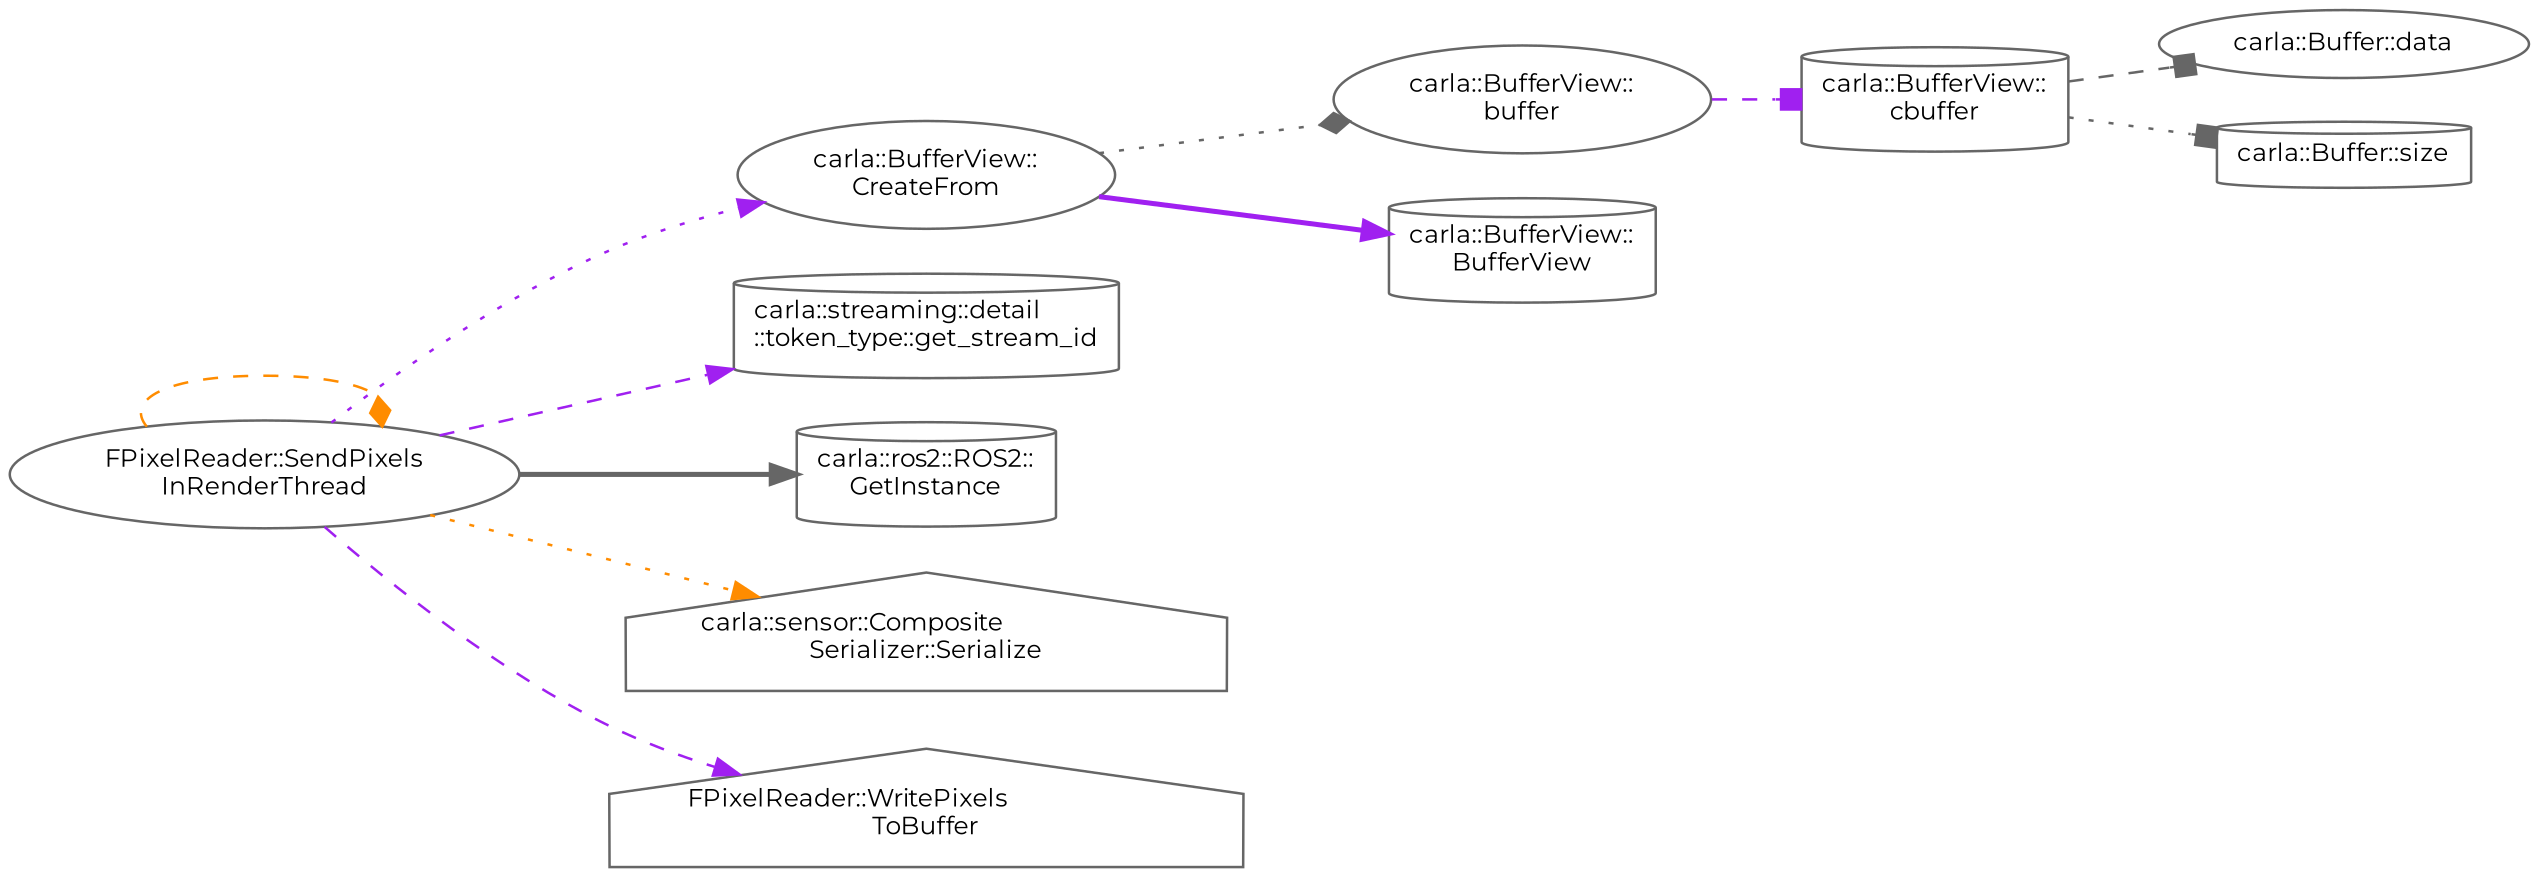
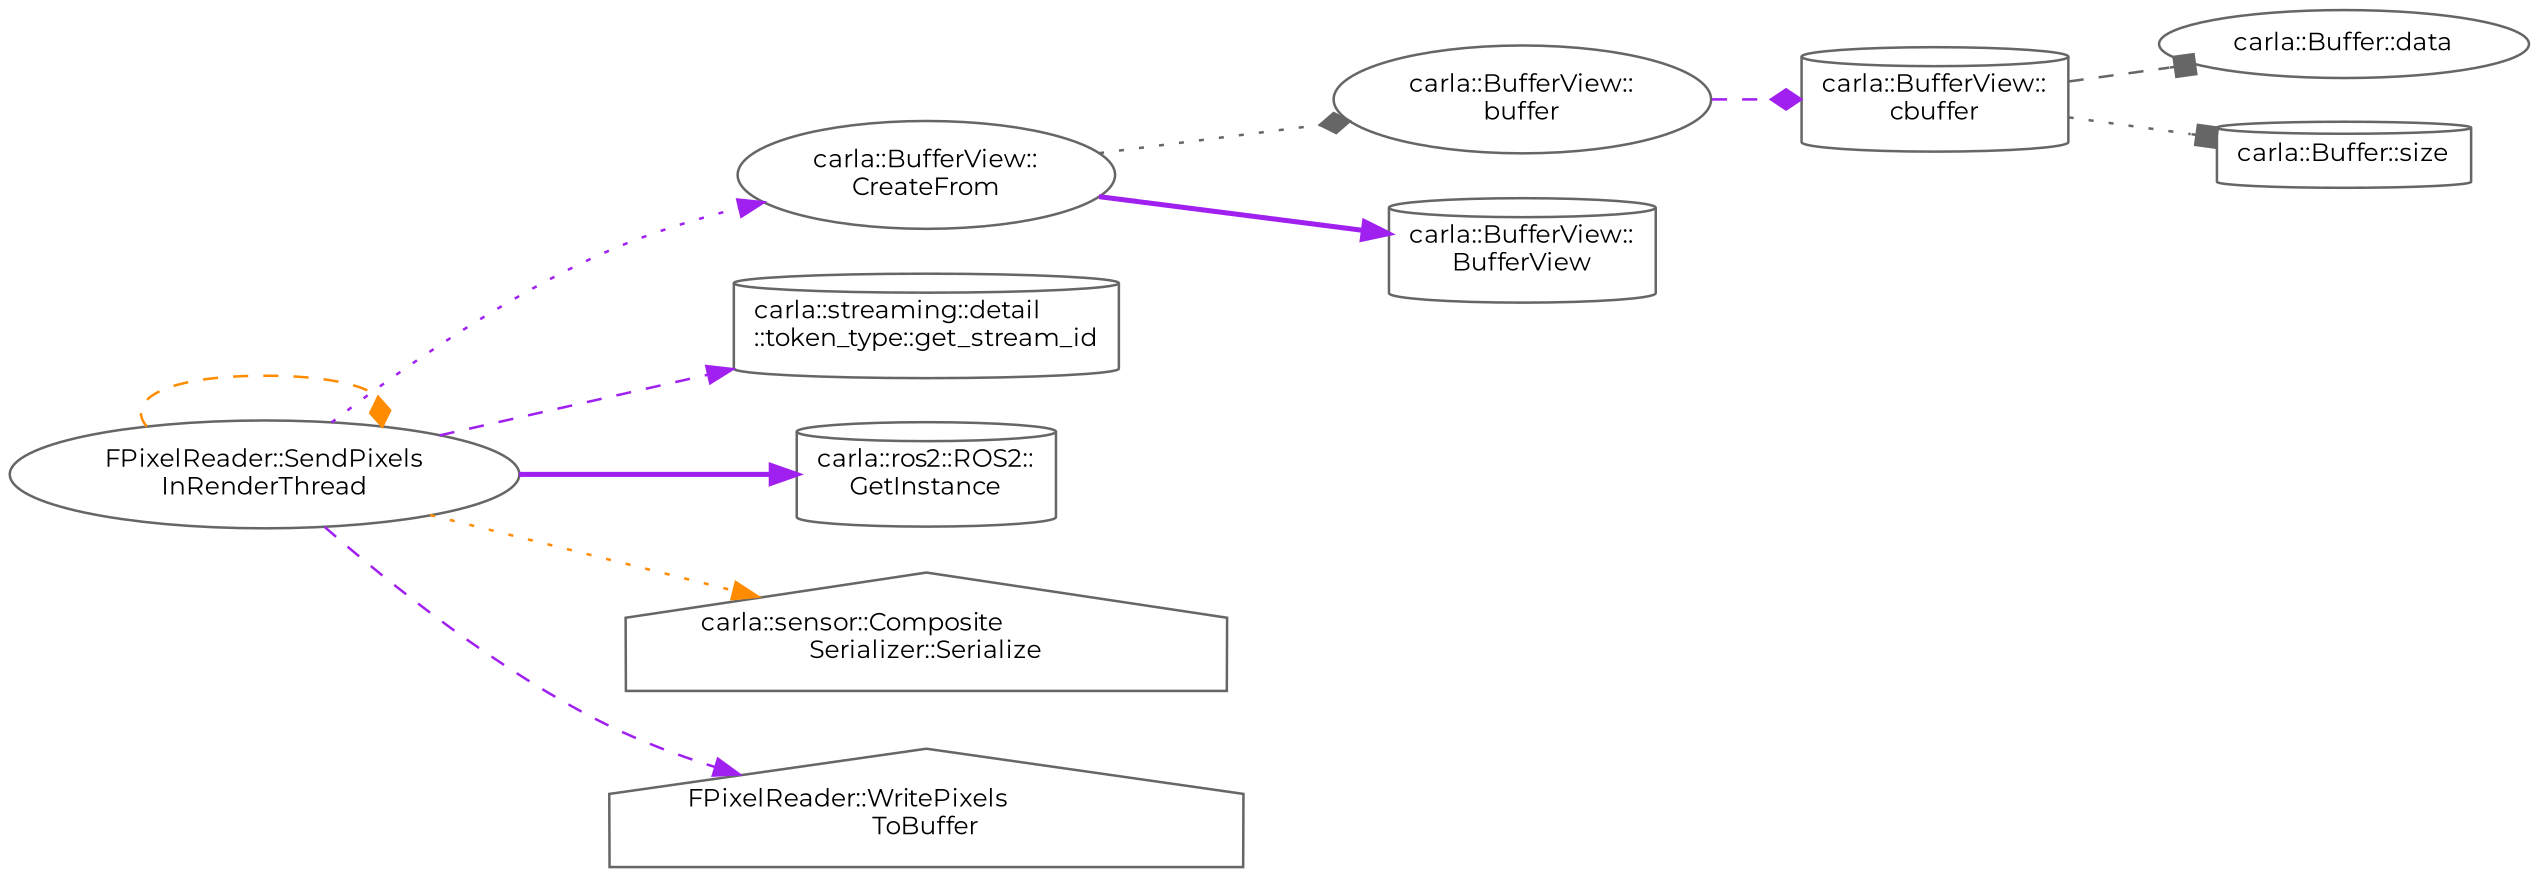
edge "carla::BufferView:: buffer" -> "carla::BufferView:: cbuffer": arrowhead box -> diamond
edge "FPixelReader::SendPixels InRenderThread" -> "carla::ros2::ROS2:: GetInstance": color gray40 -> purple
